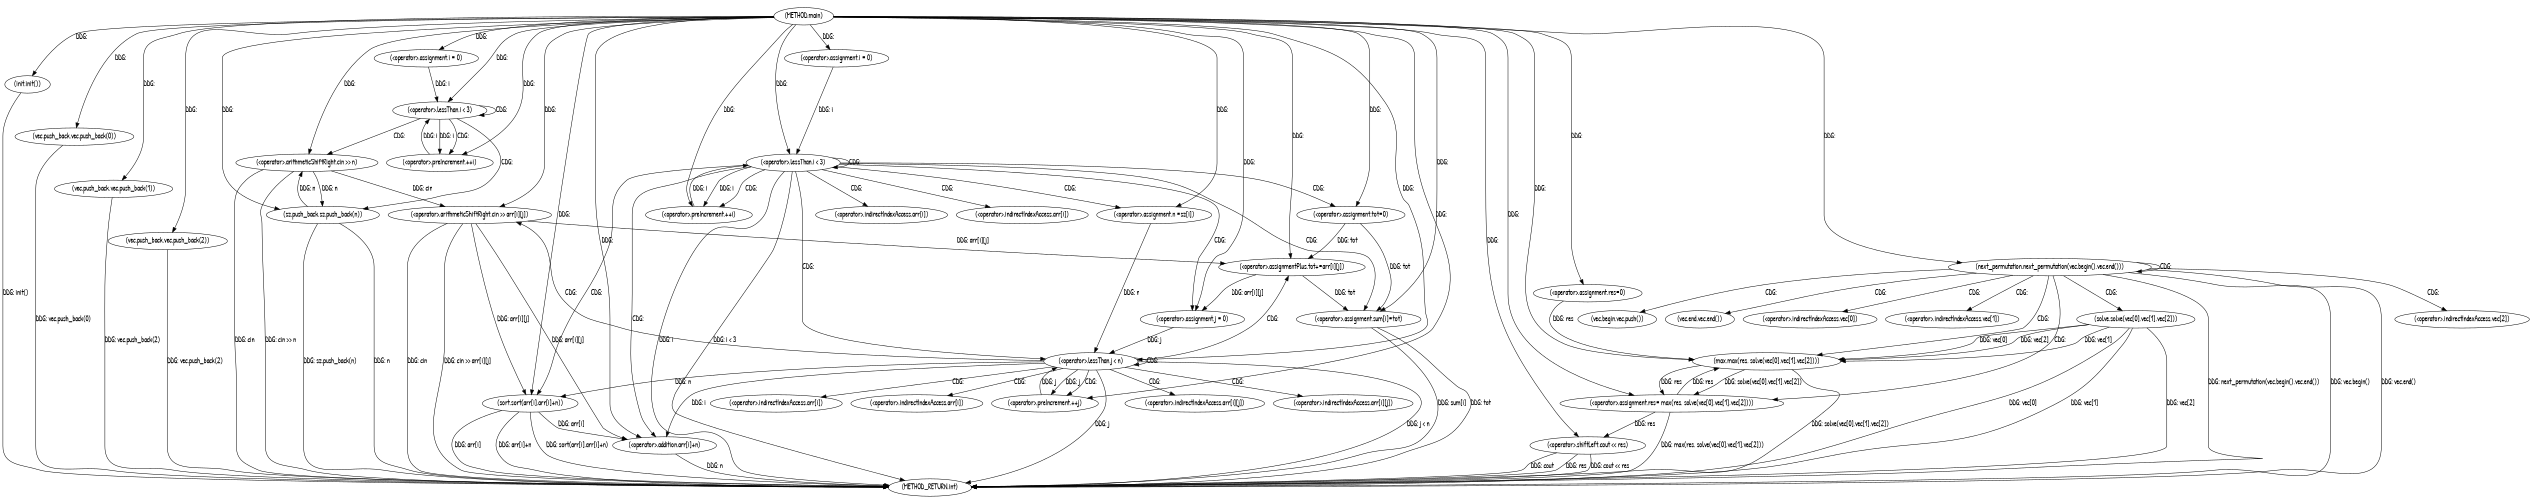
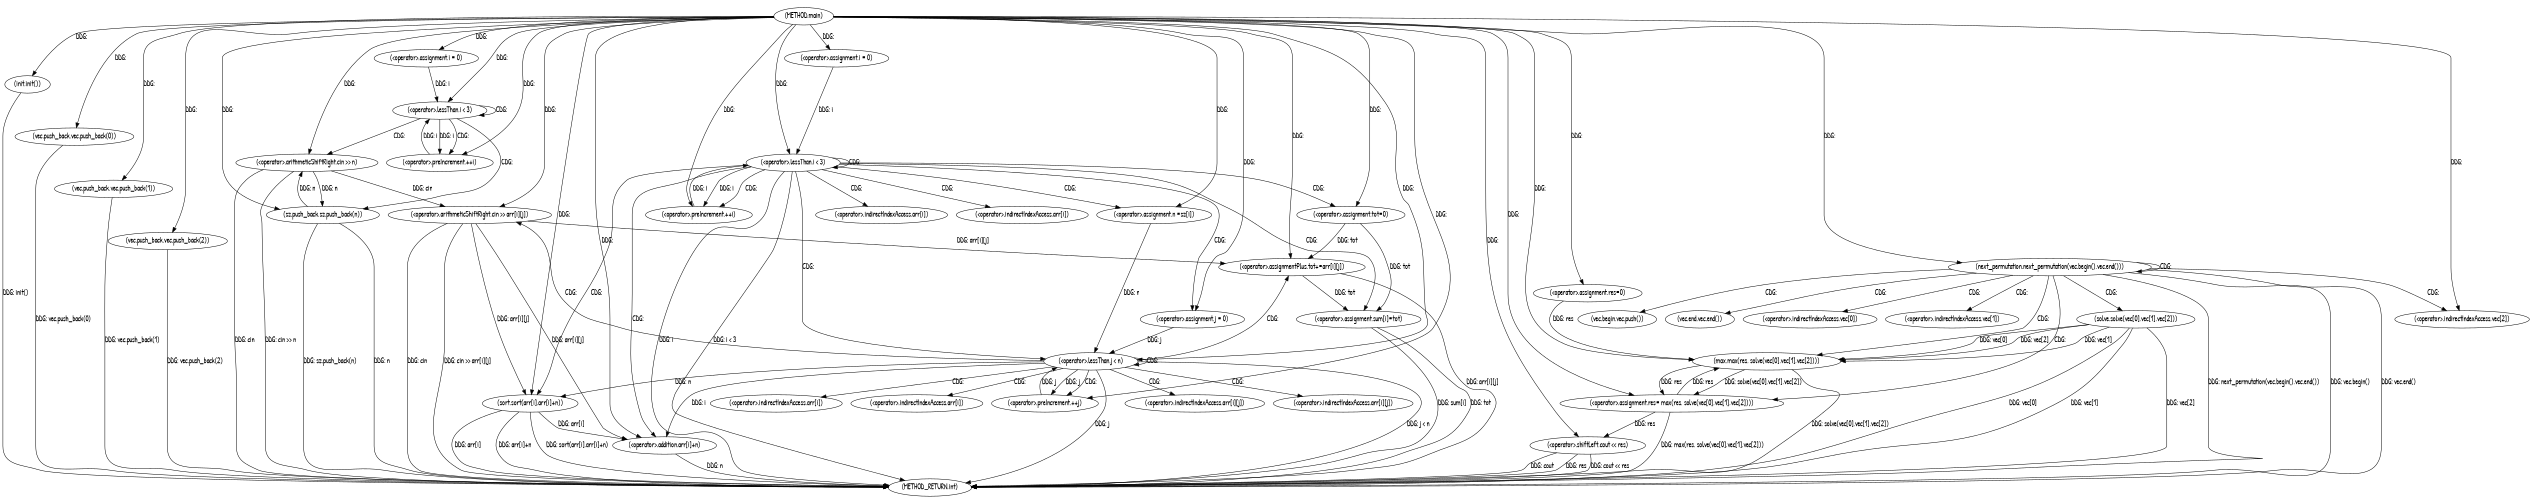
edge "(METHOD,main)" -> "(<operator>.assignment,sum[i]=tot)": now "(METHOD,main)" -> "(<operator>.indirectIndexAccess,vec[2])"
edge "(<operator>.assignmentPlus,tot+=arr[i][j])" -> "(<operator>.assignment,j = 0)": now "(<operator>.assignmentPlus,tot+=arr[i][j])" -> "(METHOD_RETURN,int)"
edge "(vec.push_back,vec.push_back(1))" -> "(METHOD_RETURN,int)": label "DDG: vec.push_back(2)" -> "DDG: vec.push_back(1)"
